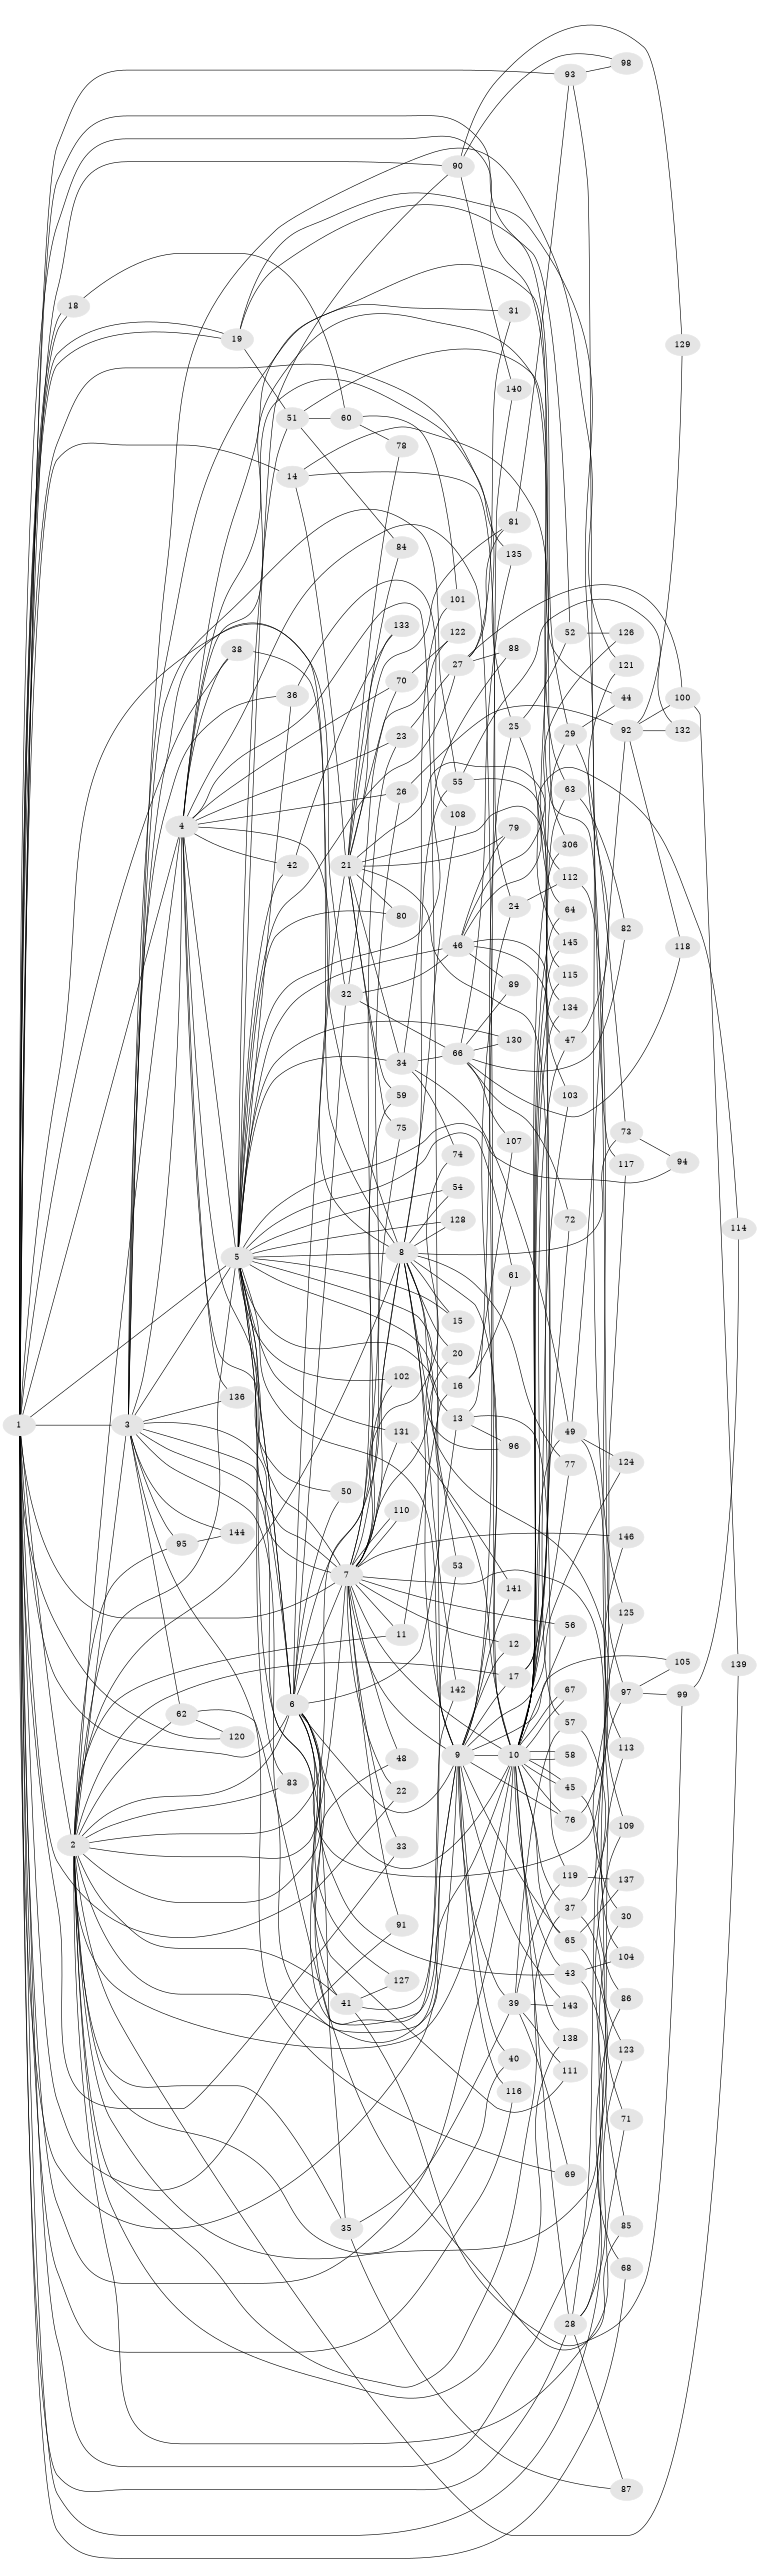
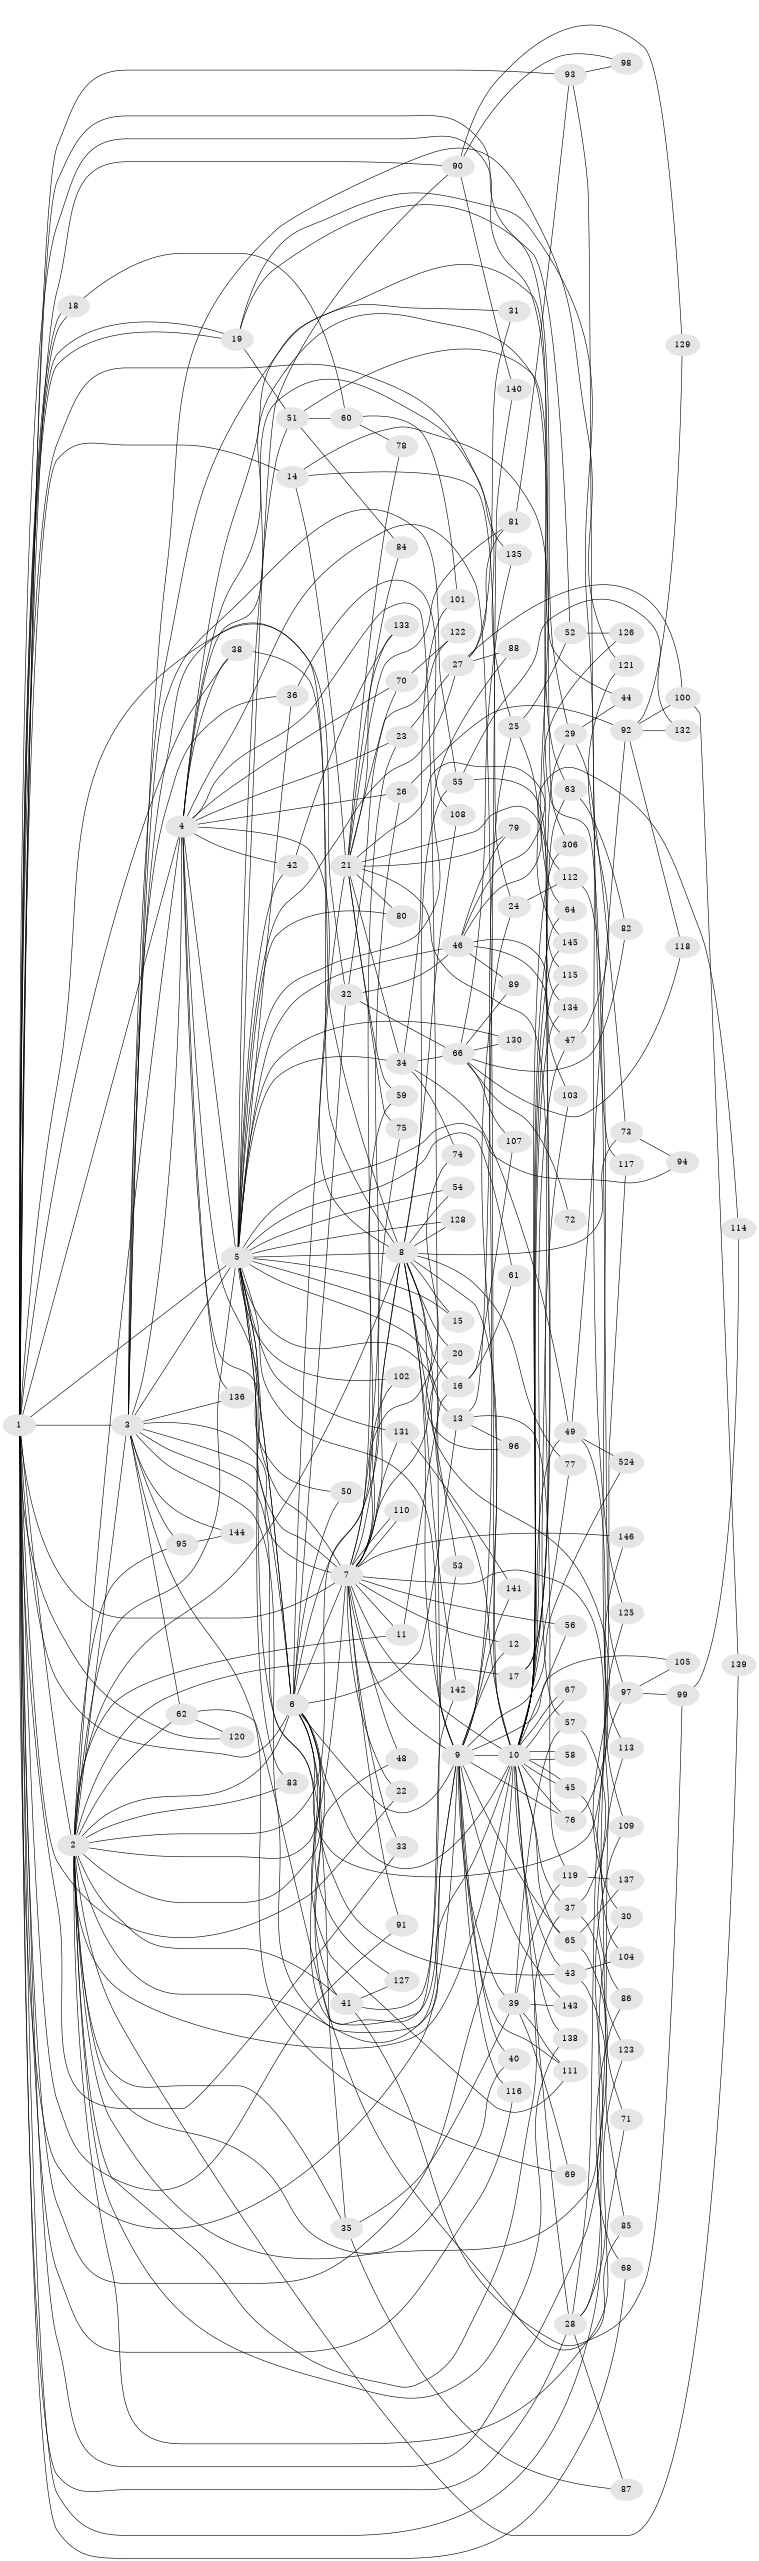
edge "72" -- "10": removed
node "124": label "124" -> "524"
edge "17" -- "9": now "111" -- "9"
